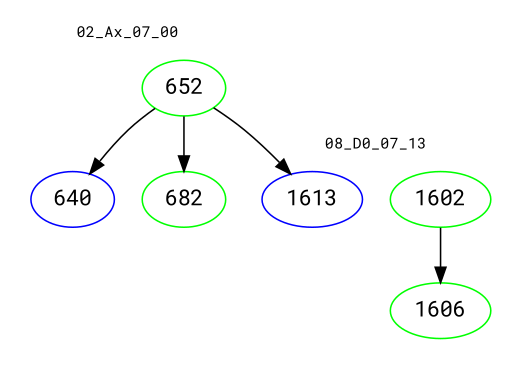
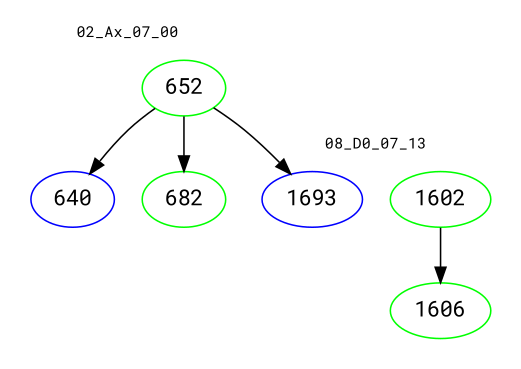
node "1613": label "1613" -> "1693"
